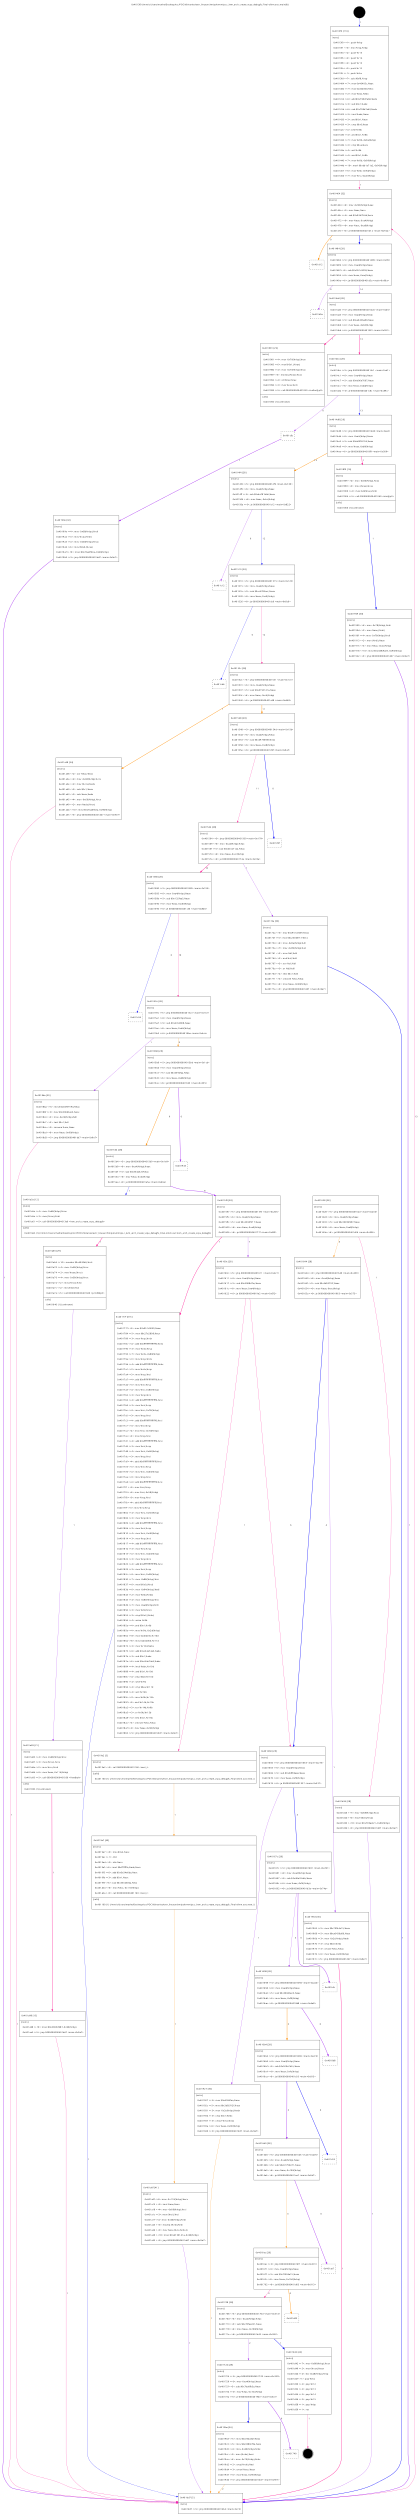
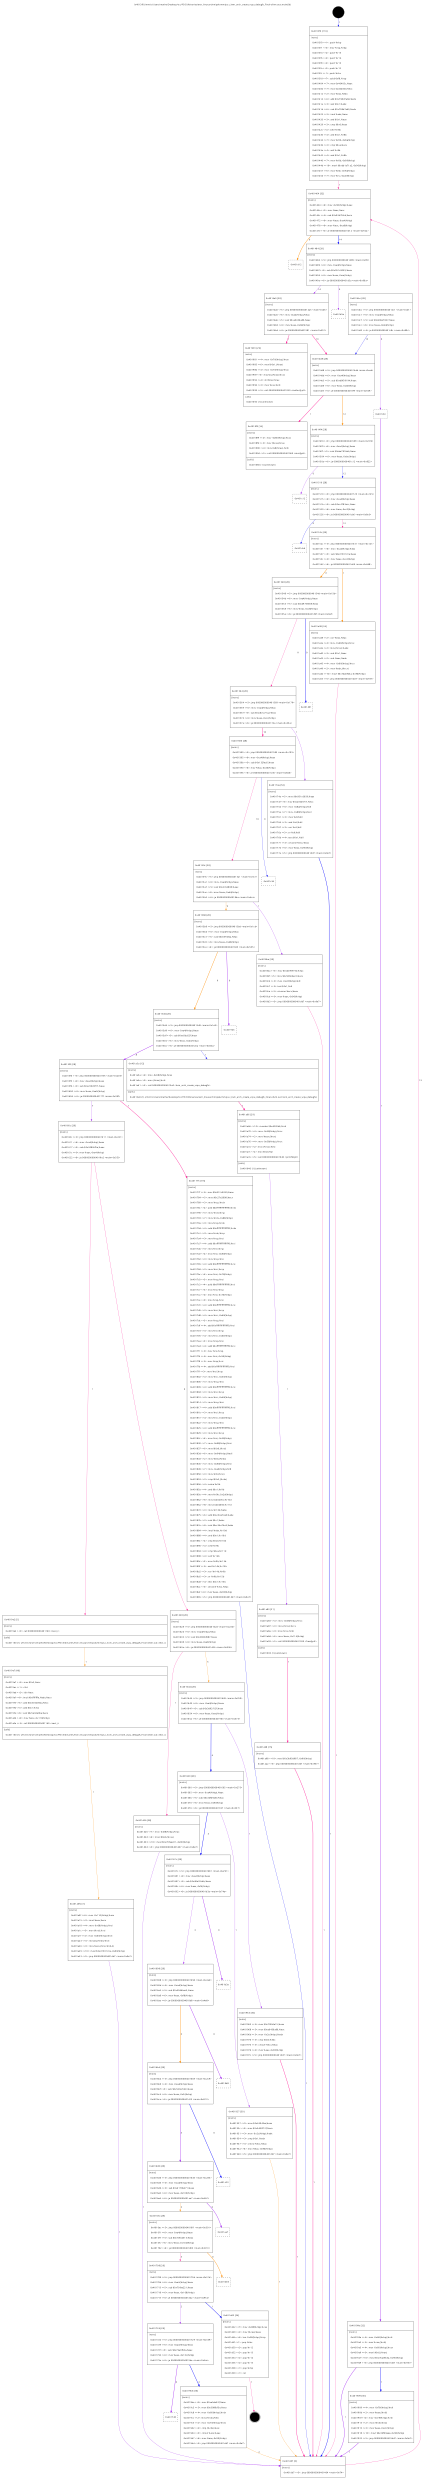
edge "0x4014a0 [28]" -> "0x4014bc [28]": now "0x4014a0 [28]" -> "0x4014d8 [28]"
edge "0x4018f9 [16]" -> "0x401909 [30]": now "0x40199e [32]" -> "0x401909 [30]"
edge "0x40160c [28]" -> "0x401660 [28]": now "0x40160c [28]" -> "0x401628 [28]"
edge "0x401a98 [15]" -> "0x401dd7 [5]": style solid -> bold
